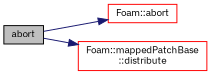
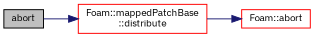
edge "abort" -> "Foam::abort": now "Foam::mappedPatchBase ::distribute" -> "Foam::abort"
